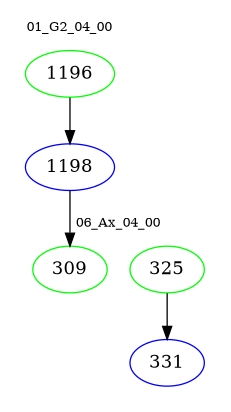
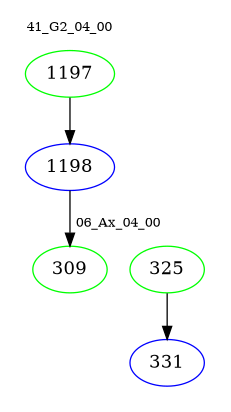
cluster "01_G2_04_00": label "01_G2_04_00" -> "41_G2_04_00"
node "1196": label "1196" -> "1197"
